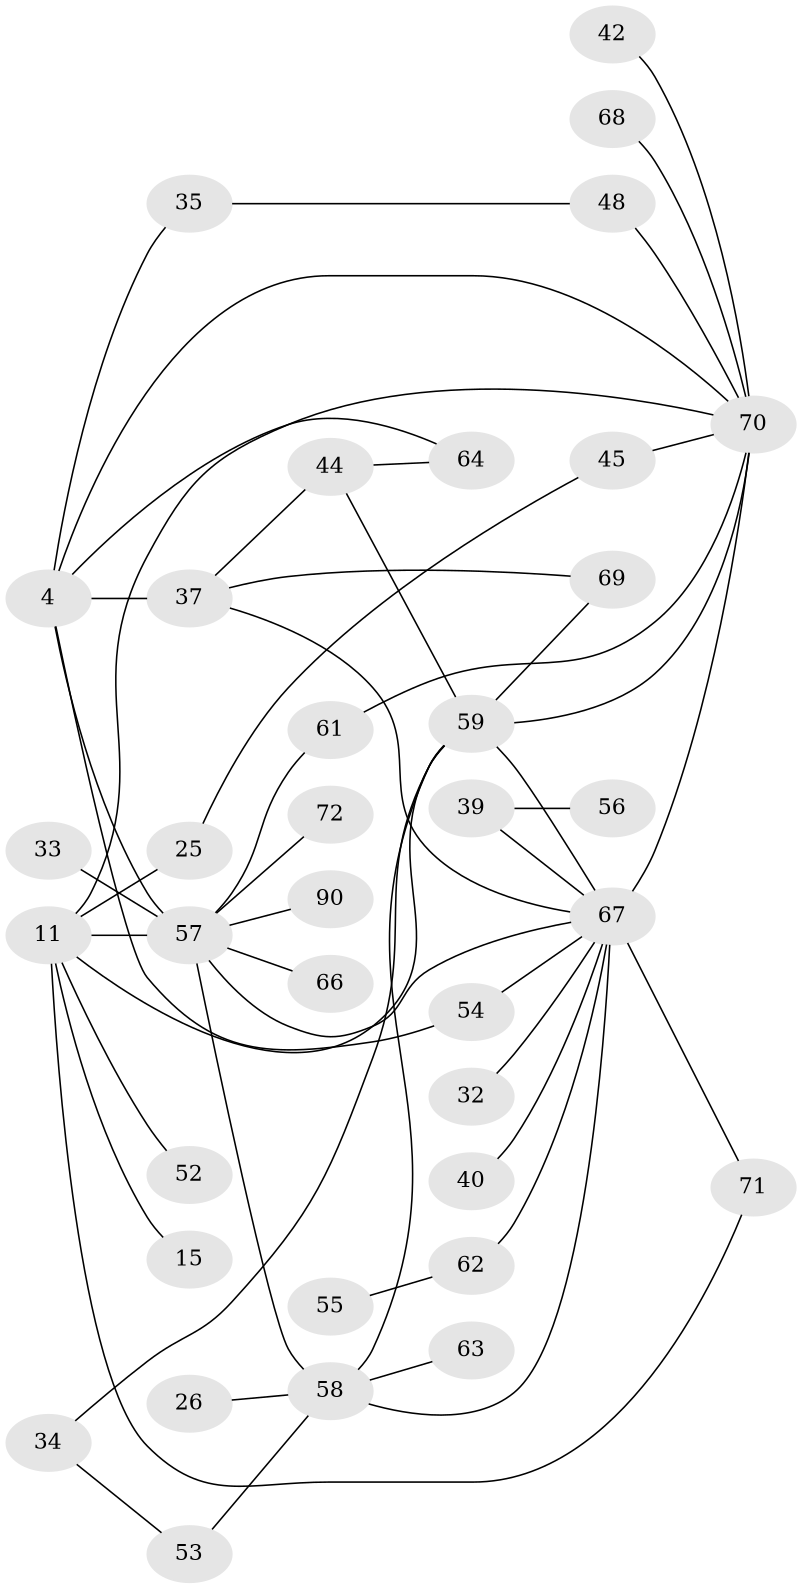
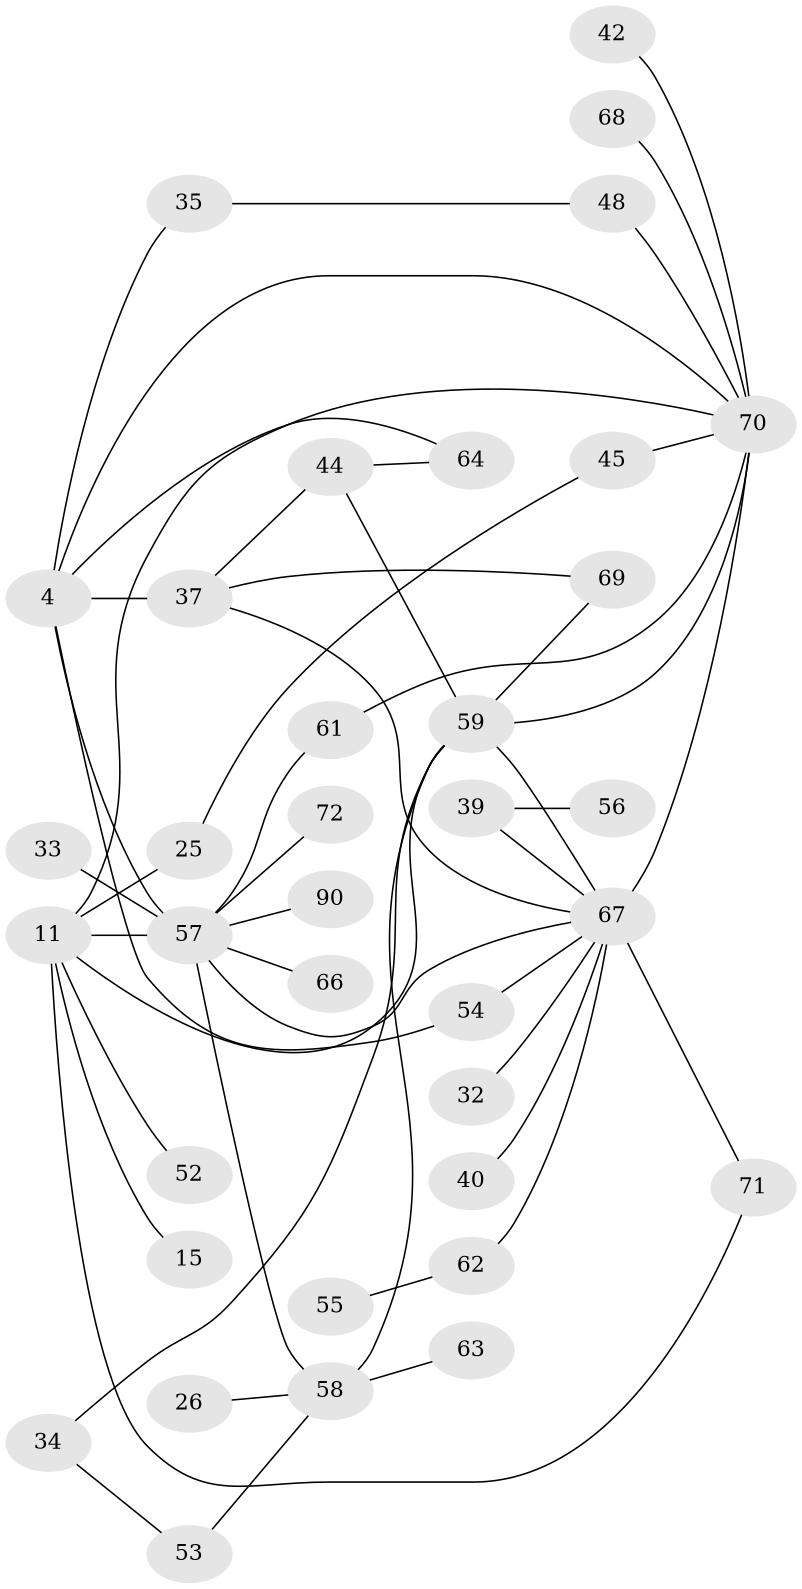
edge "67" -- "58": removed
